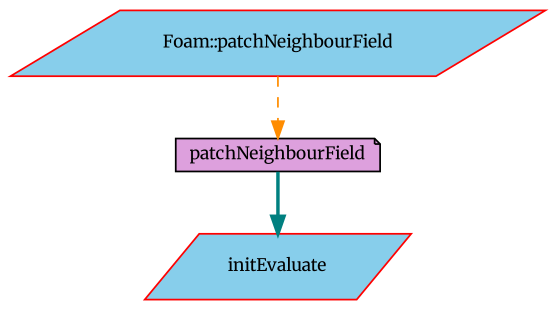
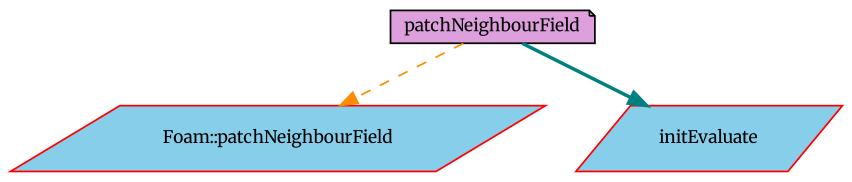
edge "Foam::patchNeighbourField" -> "patchNeighbourField": reversed
